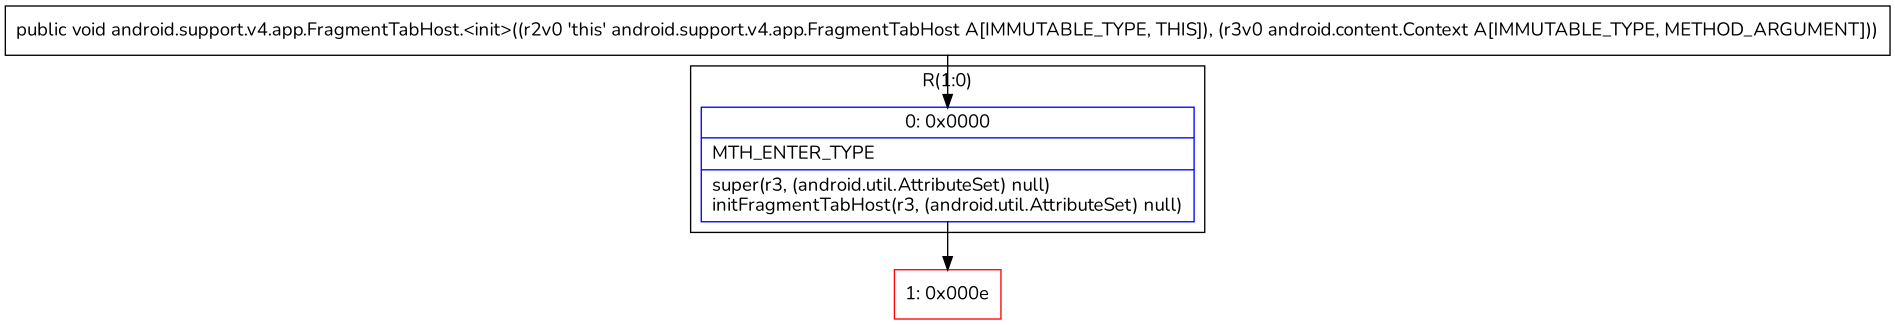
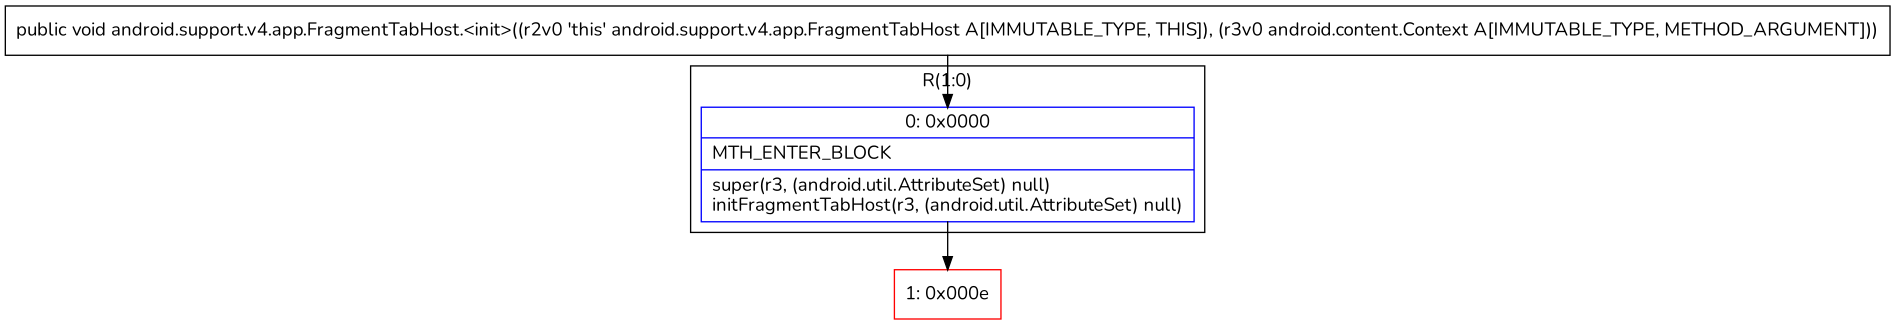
node "0: 0x0000": text "MTH_ENTER_TYPE" -> "MTH_ENTER_BLOCK"
